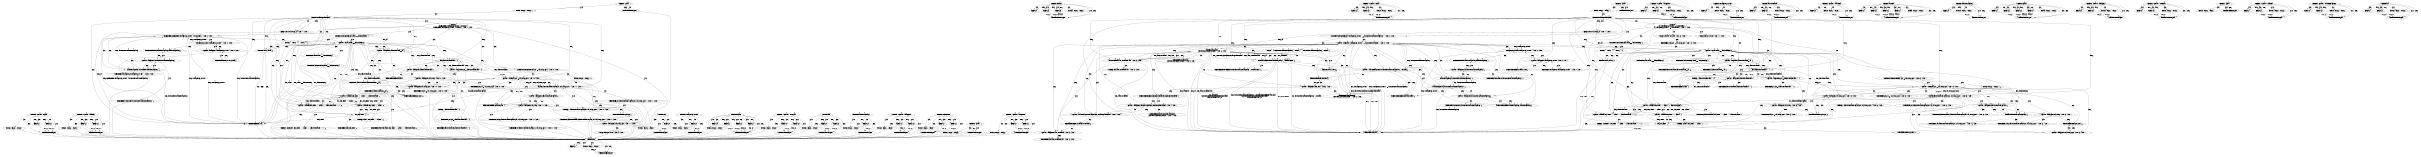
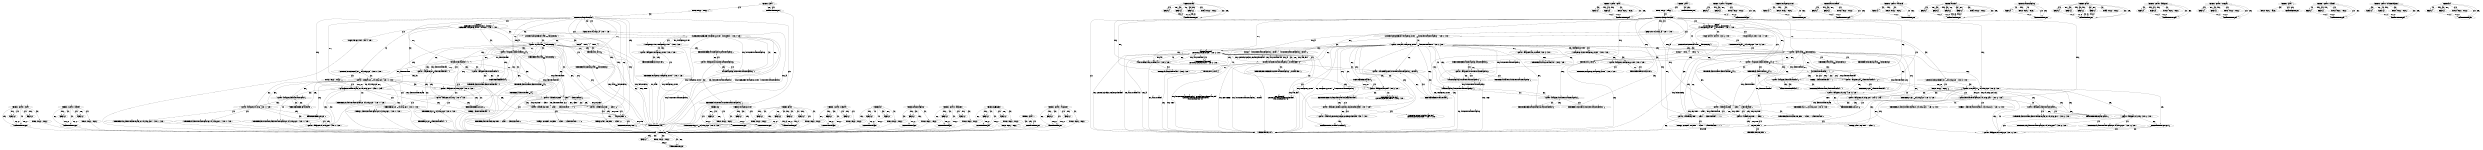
edge "<(<operator>.fieldAccess,std::string)<SUB>10</SUB>>" -> "<(<operator>.fieldAccess,std::string::npos)<SUB>10</SUB>>": reversed
edge "<(base.Unretained,base::Unretained(this))<SUB>5</SUB>>" -> "<(<operator>.fieldAccess,base::Unretained)<SUB>5</SUB>>": now "<(base.Unretained,base::Unretained(this))<SUB>5</SUB>>" -> "<(<operator>.fieldAccess,base::Bind)<SUB>3</SUB>>"
edge "<(<operator>.fieldAccess,std::string::npos)<SUB>15</SUB>>" -> "<(<operator>.fieldAccess,std::string)<SUB>15</SUB>>": now "<(<operator>.fieldAccess,std::string::npos)<SUB>15</SUB>>" -> "<(IDENTIFIER,std,pos != std::string::npos)<SUB>15</SUB>>"
edge "<(<operator>.fieldAccess,std::string::npos)<SUB>16</SUB>>" -> "<(<operator>.fieldAccess,std::string)<SUB>16</SUB>>": added, label "AST:"
node "<(IDENTIFIER,string,pos != std::string::npos)<SUB>10</SUB>>": added
edge "<(<operator>.fieldAccess,std::string::npos)<SUB>11</SUB>>" -> "<(LOCAL,size_t pos: size_t)<SUB>9</SUB>>": now "<(<operator>.fieldAccess,std::string::npos)<SUB>11</SUB>>" -> "<(<operator>.fieldAccess,std::string)<SUB>11</SUB>>"
edge "(FIELD_IDENTIFIER,Unretained,Unretained)" -> "<(<operator>.fieldAccess,base::Unretained)<SUB>5</SUB>>": removed, label "CFG:"
